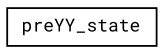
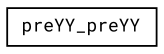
node "preYY_state": label "preYY_state" -> "preYY_preYY"
